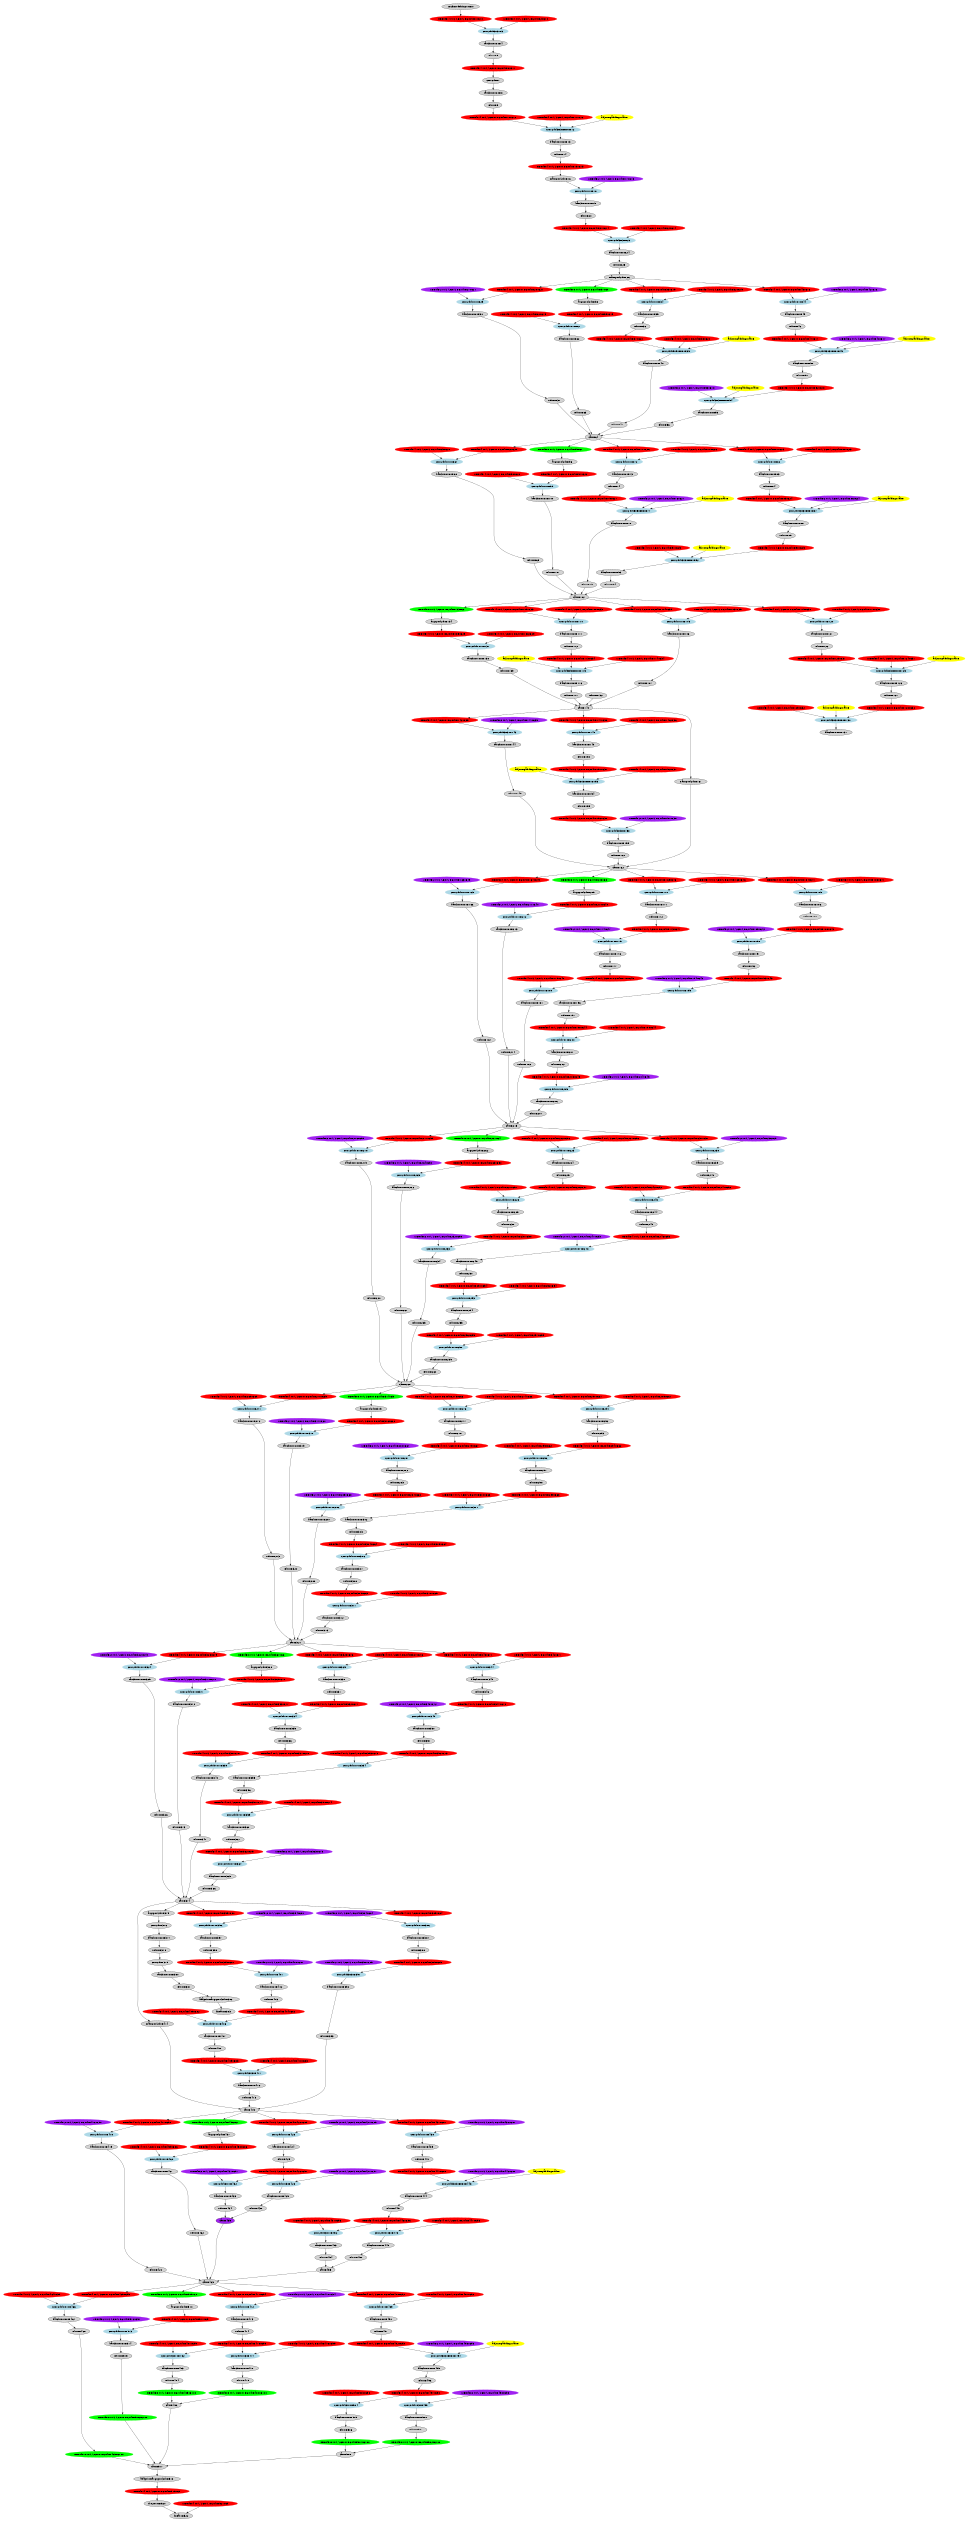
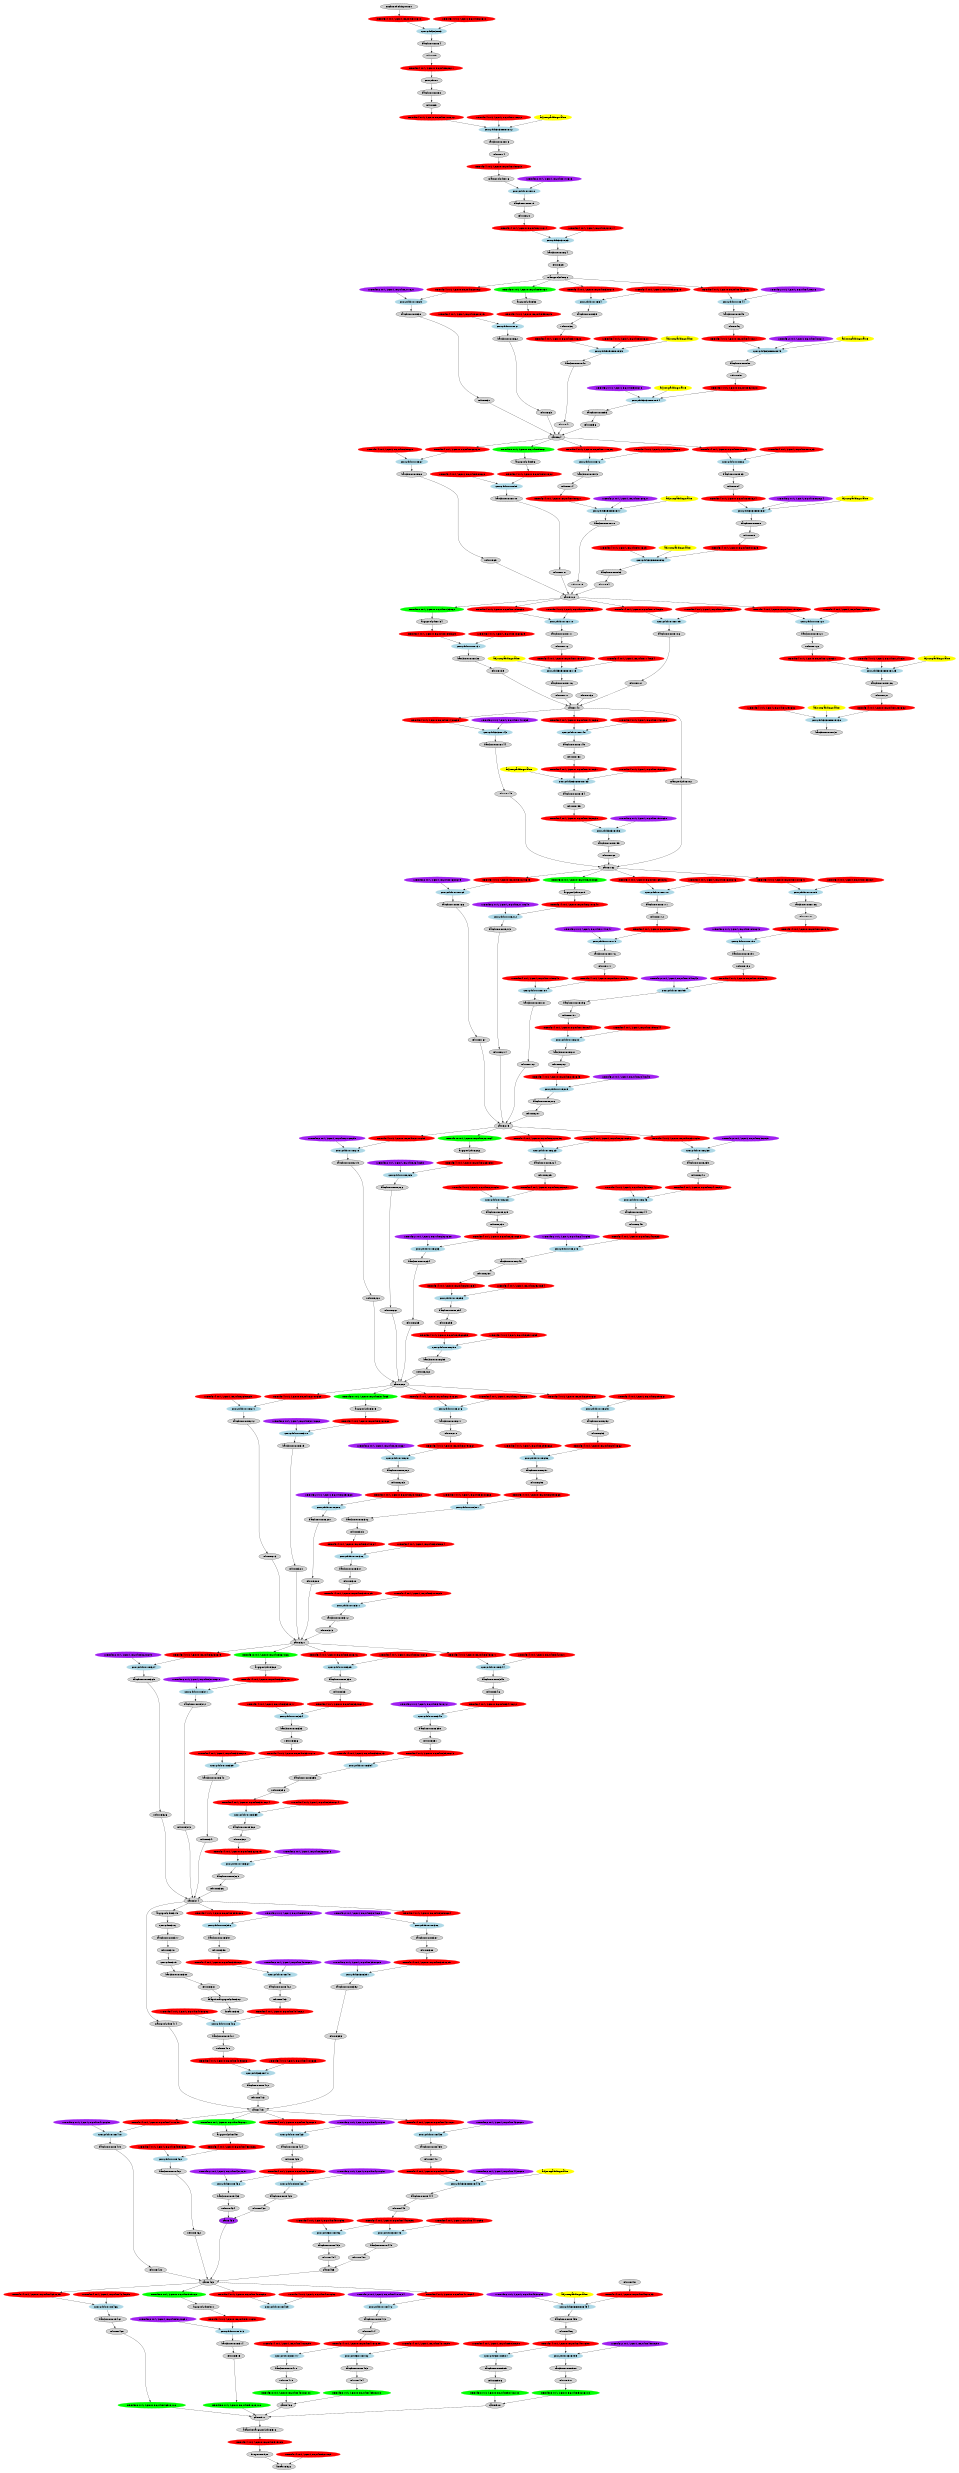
node "batch_norm_#490": removed
